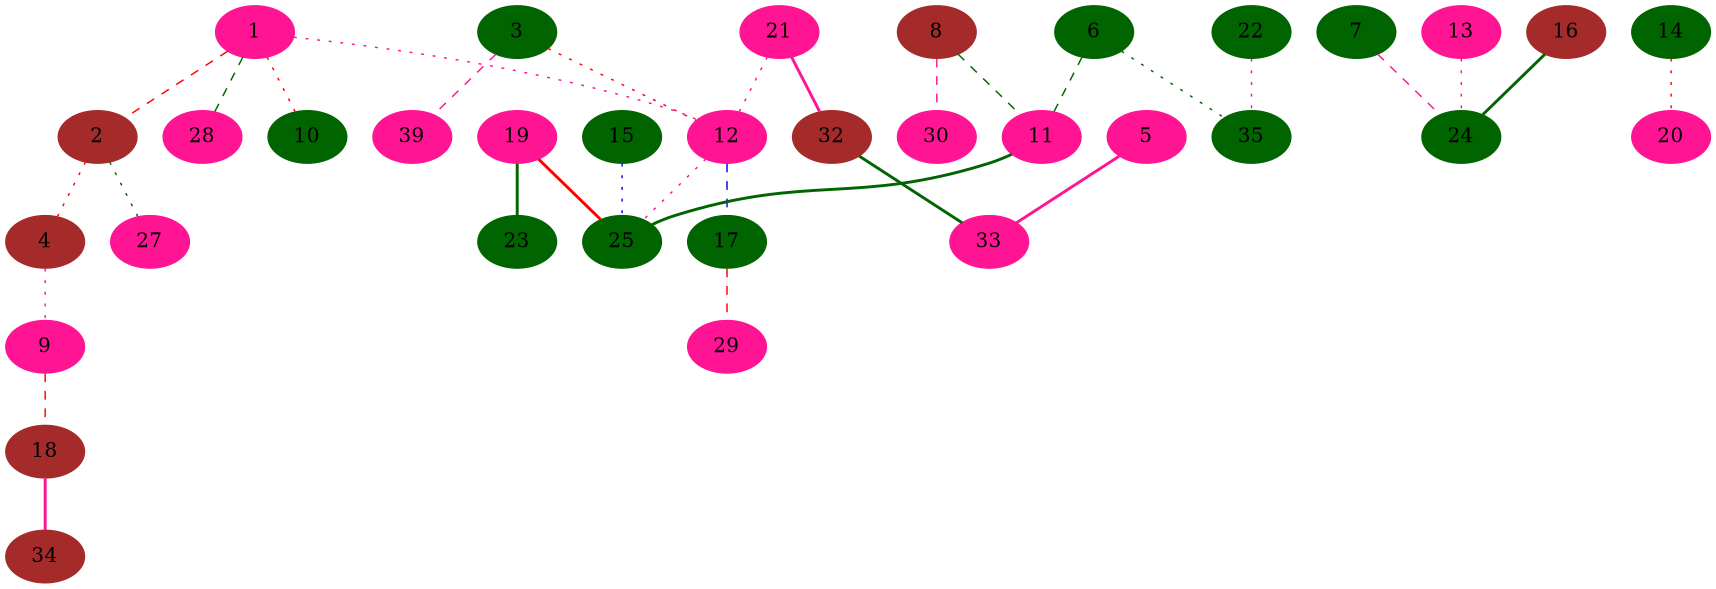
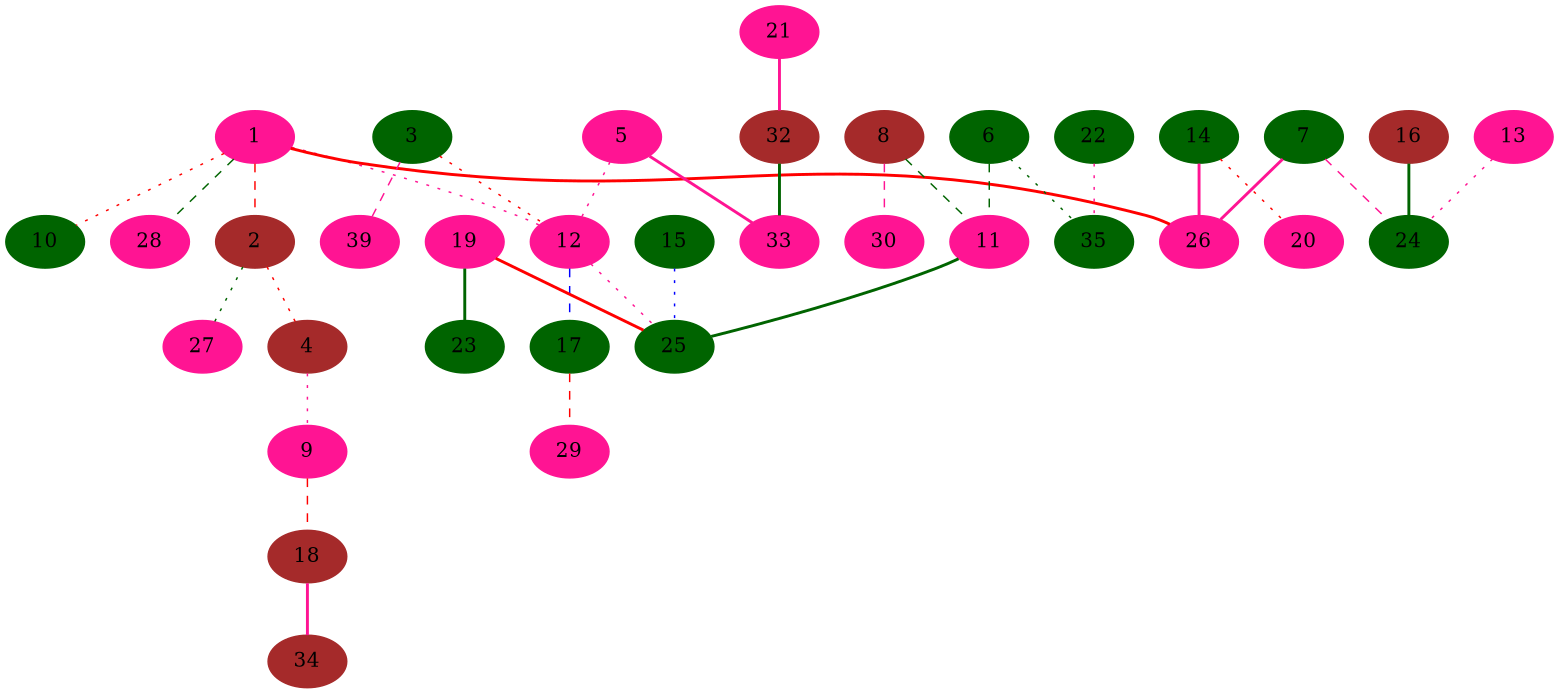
edge "21" -- "12": now "5" -- "12"
node "26": added
